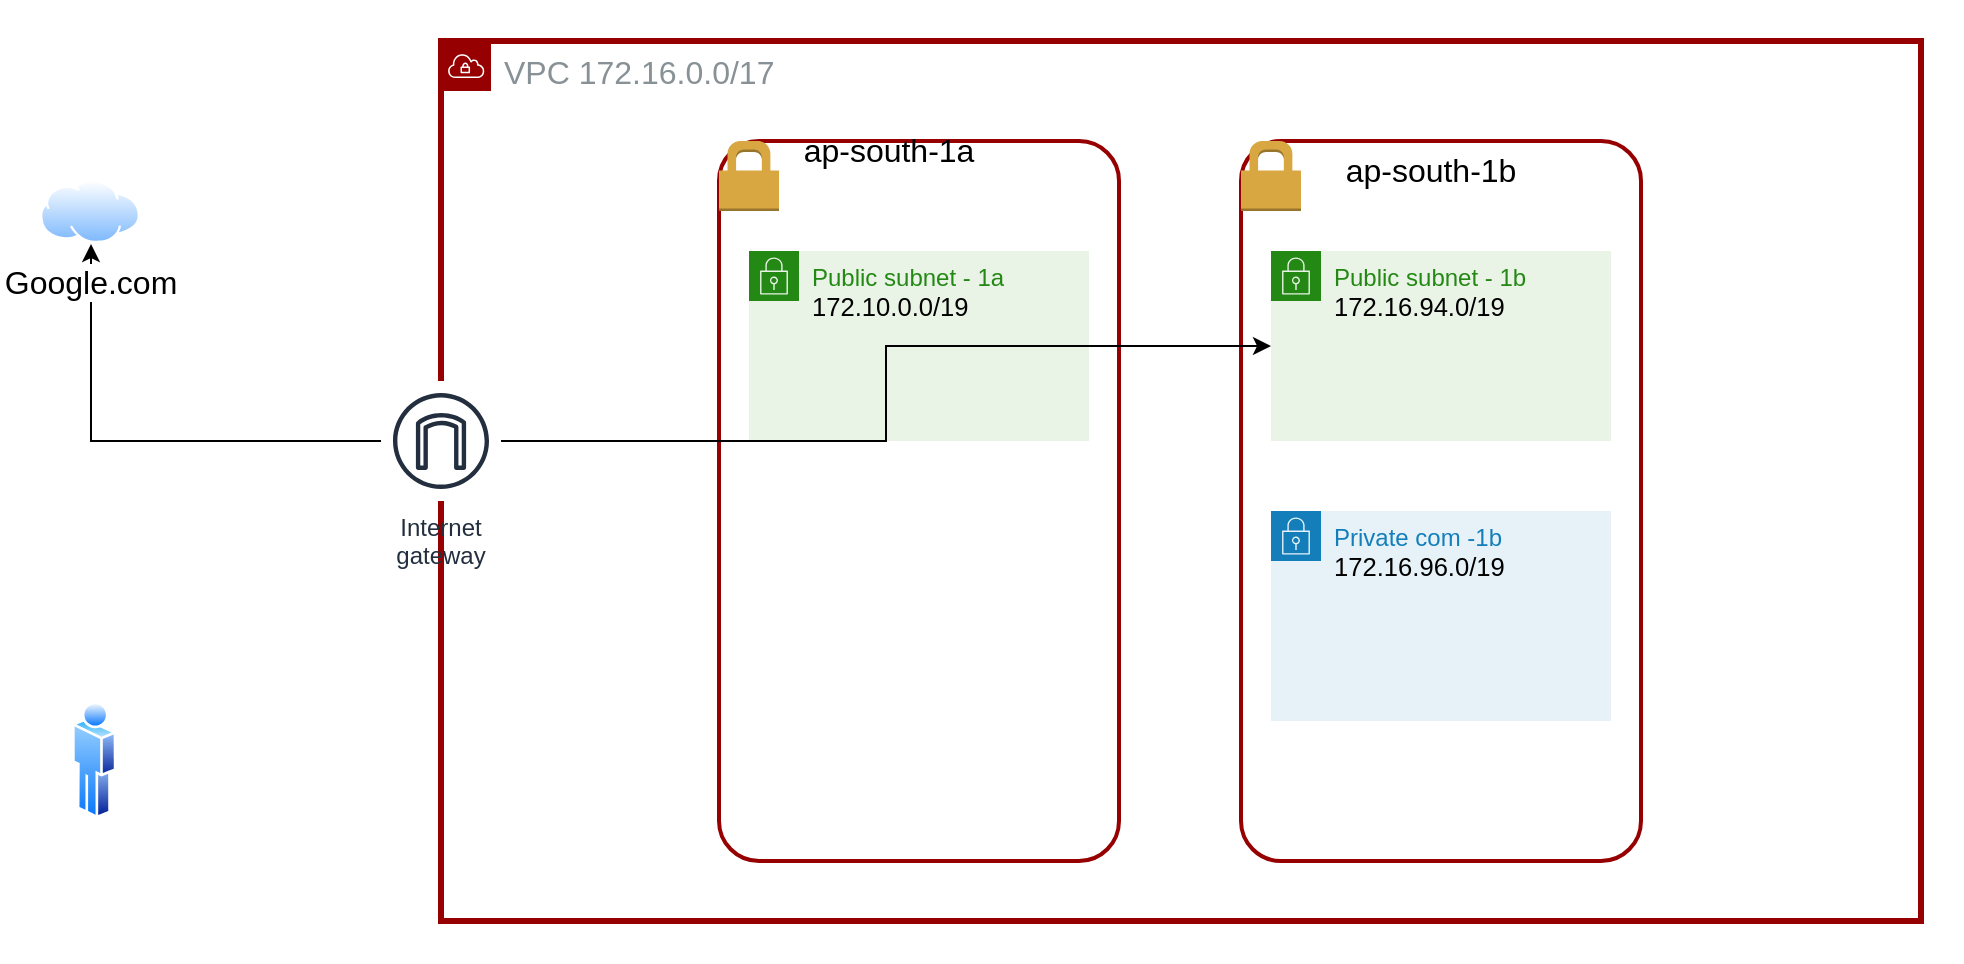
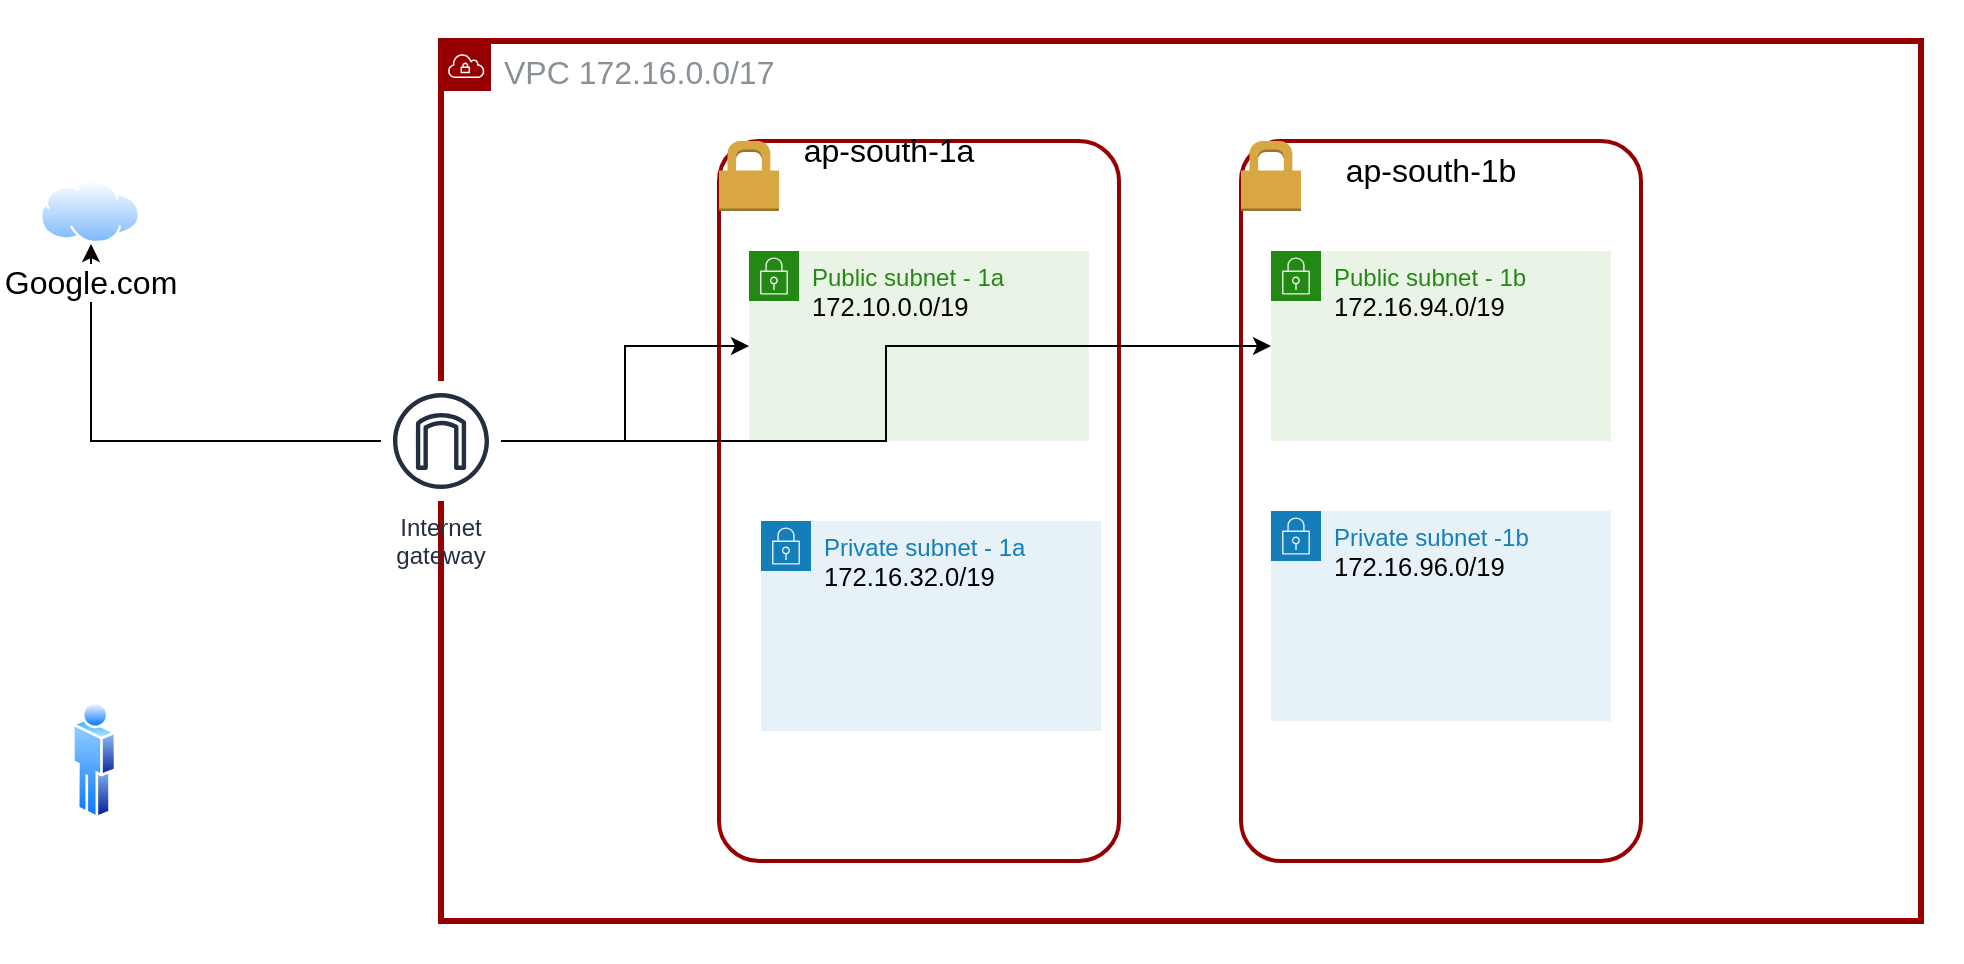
edge "Internet gateway" -> "Public subnet - 1a 172.10.0.0/19": added
node "Private com -1b 172.16.96.0/19": label "Private com -1b 172.16.96.0/19" -> "Private subnet -1b 172.16.96.0/19"
node "Private subnet - 1a 172.16.32.0/19": added
